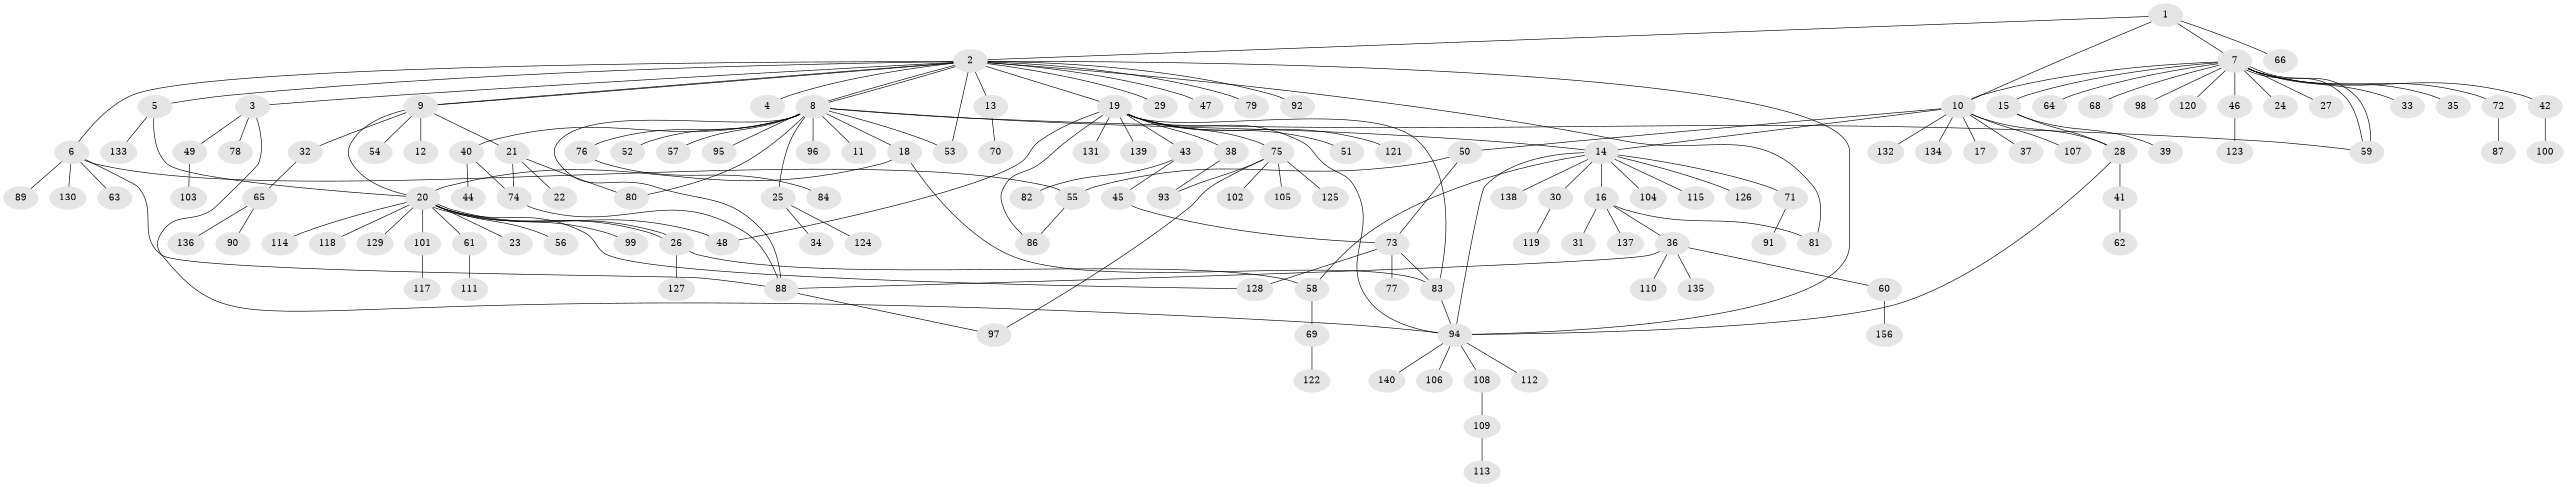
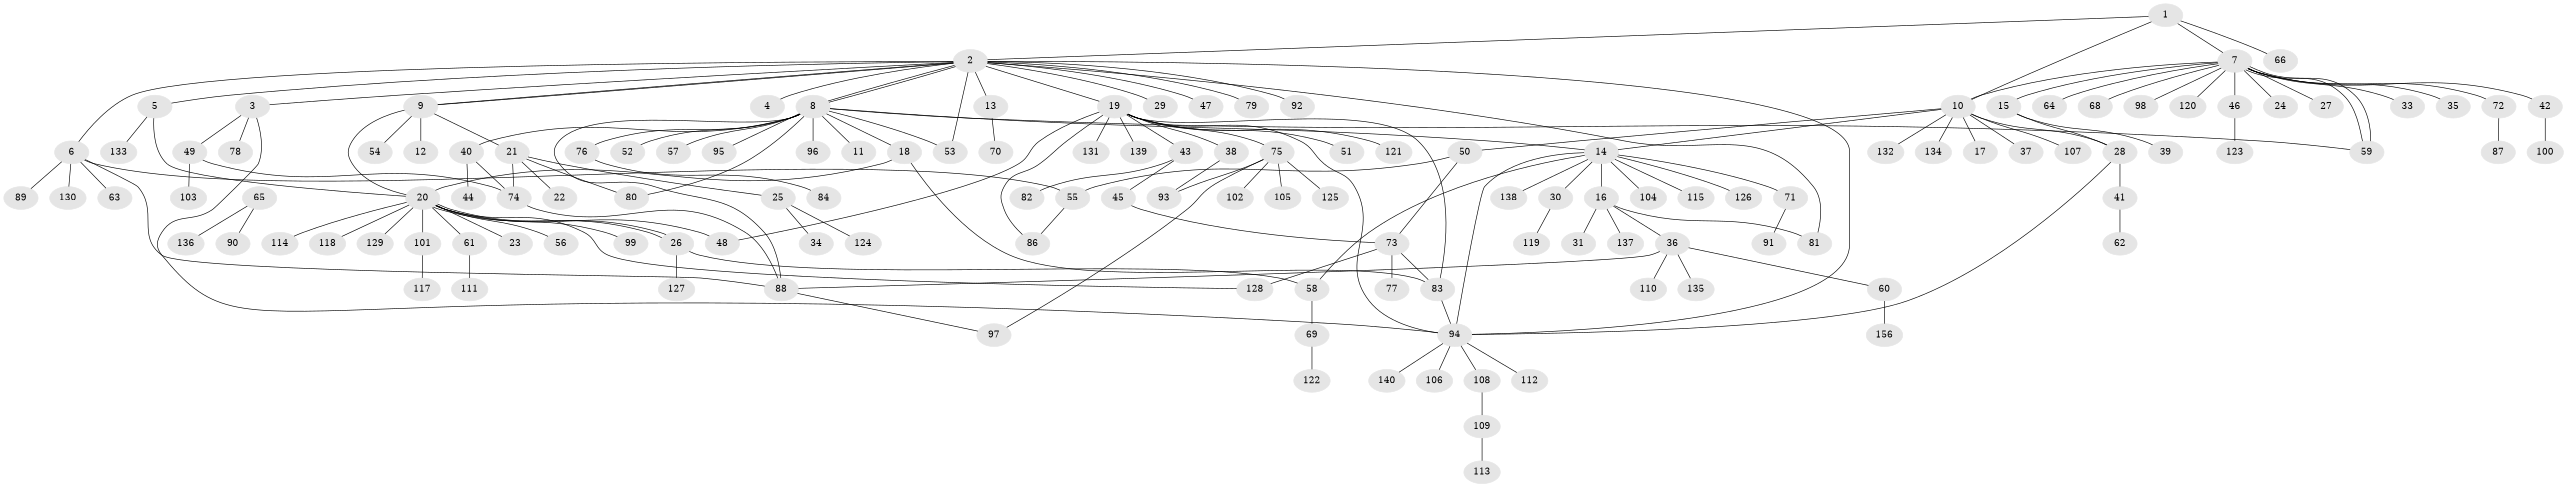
edge "8" -- "25": now "21" -- "25"
node "32": removed
edge "49" -- "74": added
